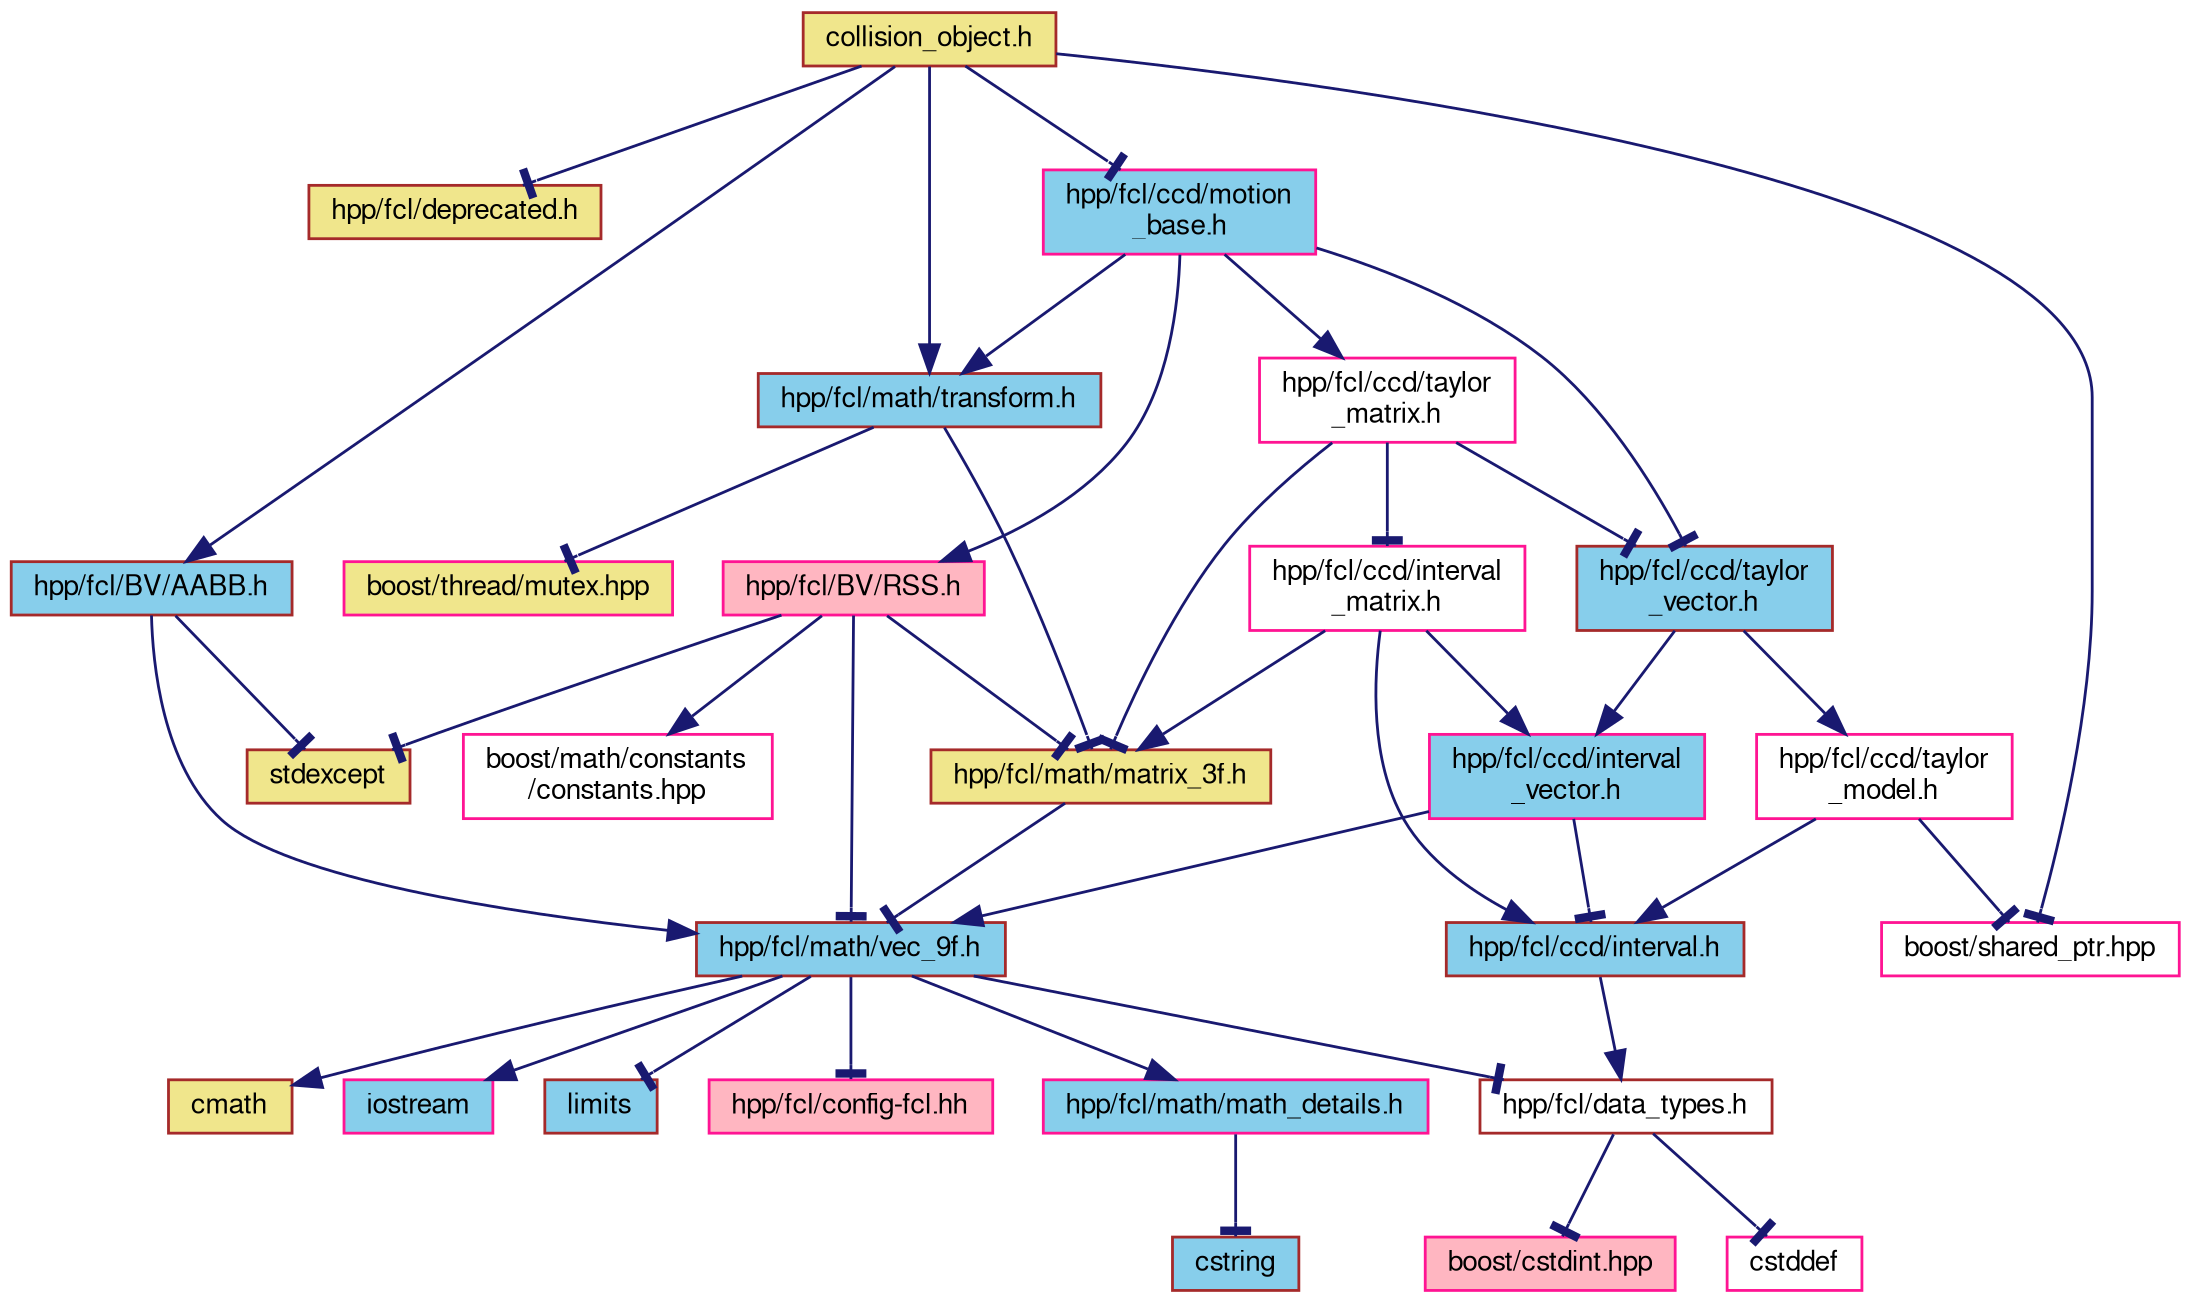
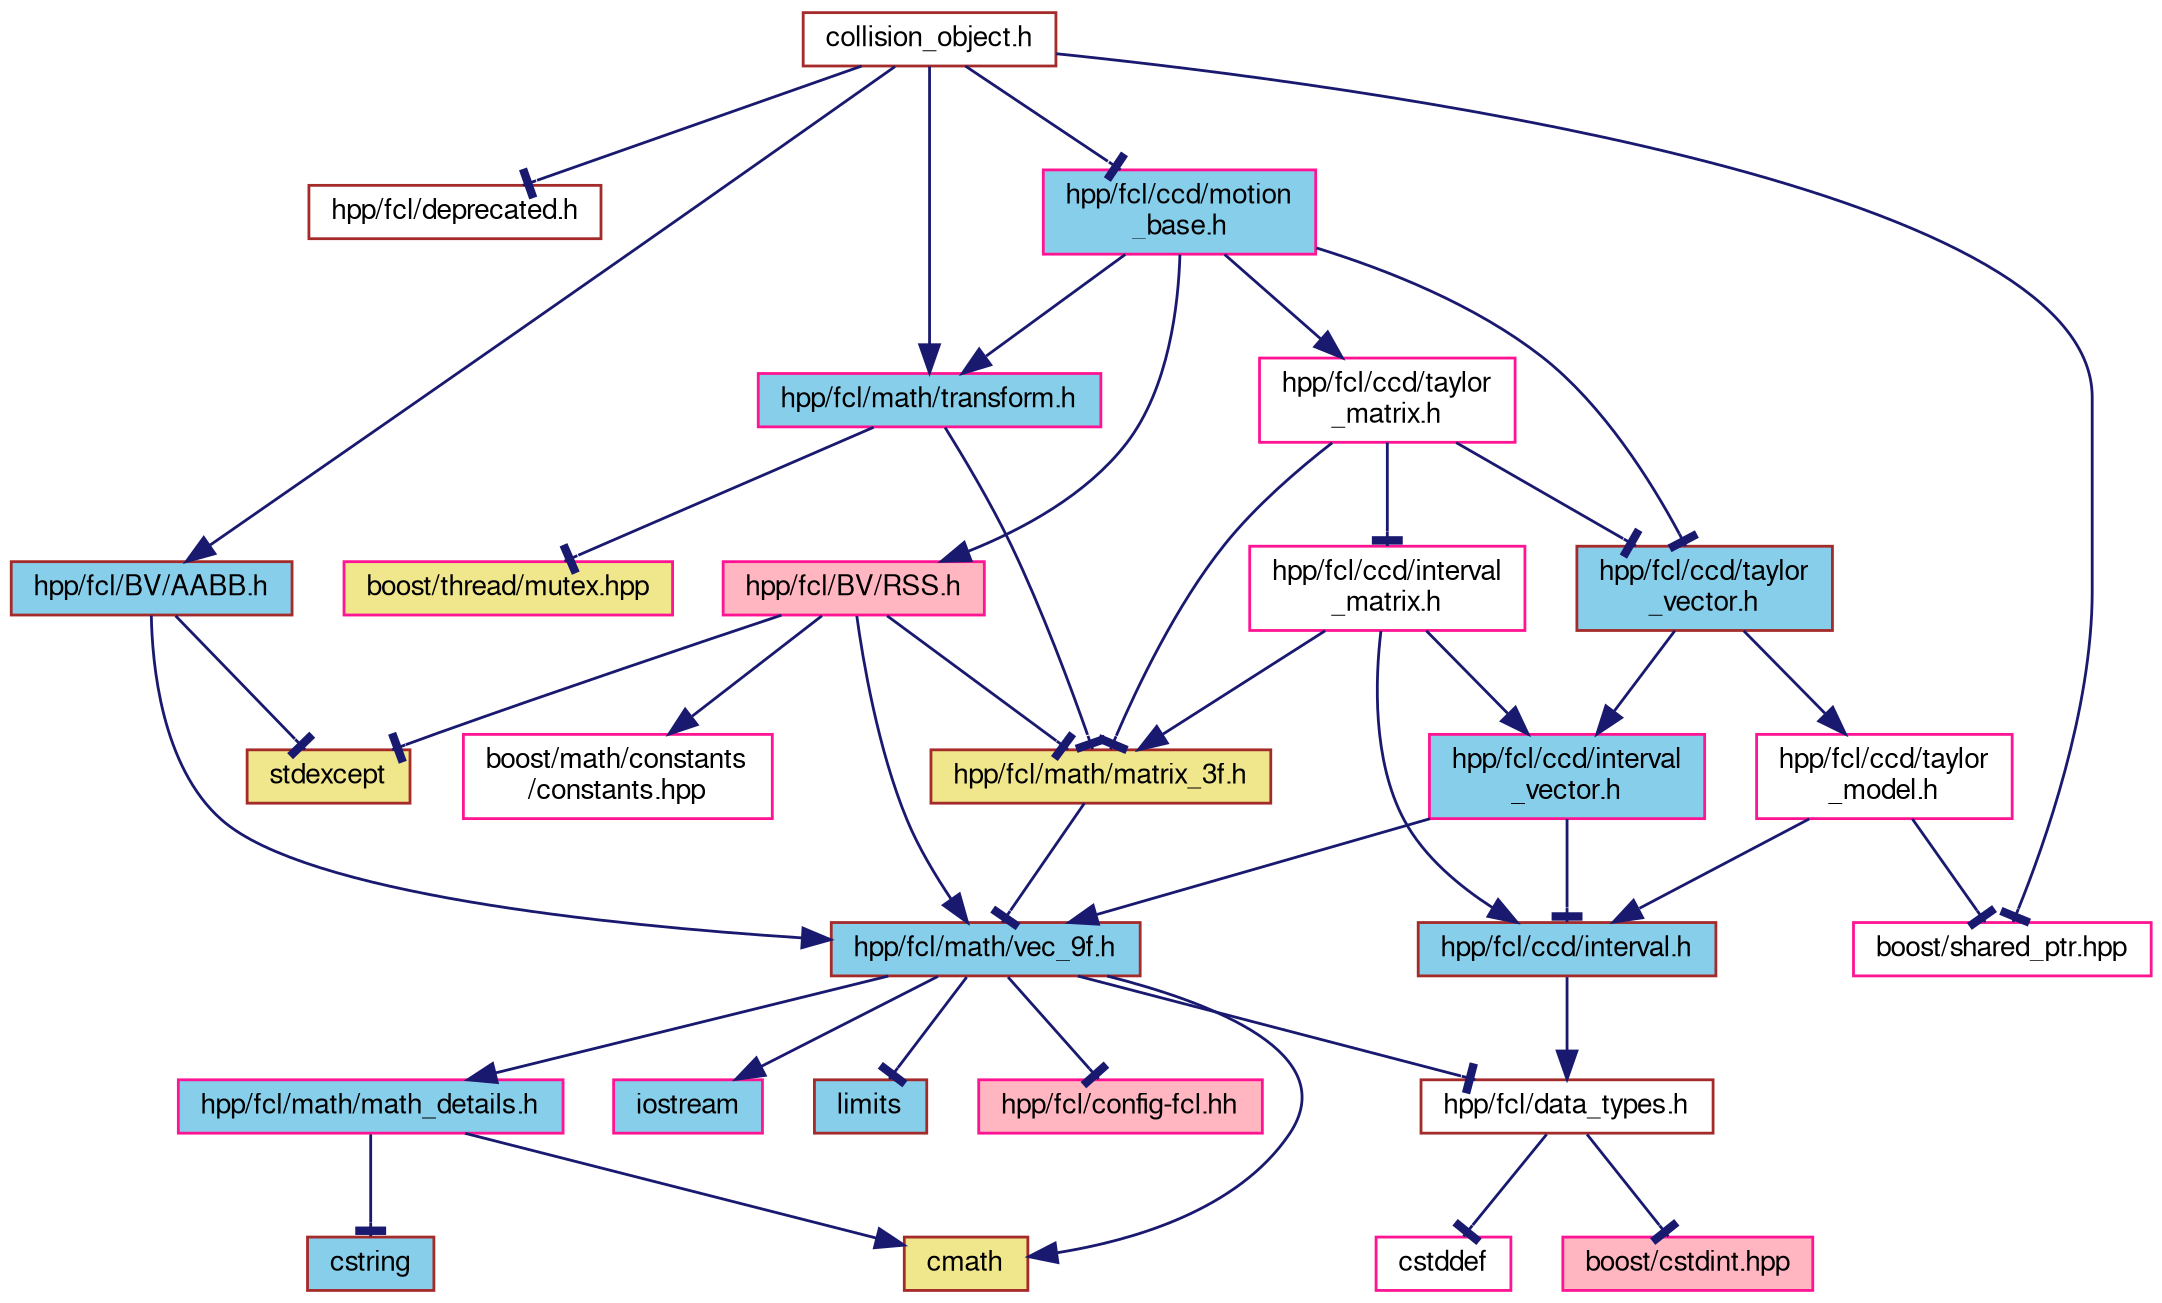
node "collision_object.h": fillcolor khaki -> white
node "hpp/fcl/deprecated.h": fillcolor khaki -> white
node "hpp/fcl/math/transform.h": color brown -> deeppink
edge "hpp/fcl/BV/RSS.h" -> "hpp/fcl/math/vec_9f.h": arrowhead tee -> normal
edge "hpp/fcl/math/math_details.h" -> "cmath": added
